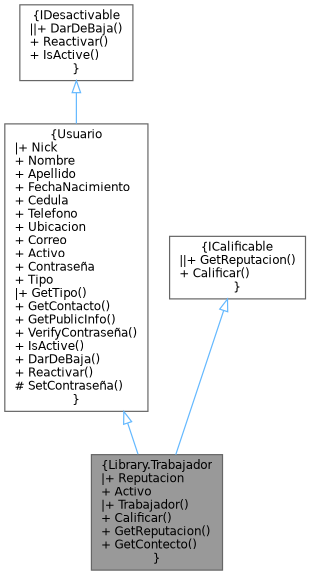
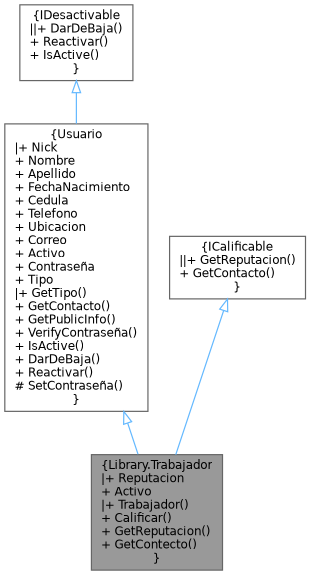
node "{ICalificable ||+ GetReputacion() + Calificar() }": label "{ICalificable ||+ GetReputacion() + Calificar() }" -> "{ICalificable ||+ GetReputacion() + GetContacto() }"
